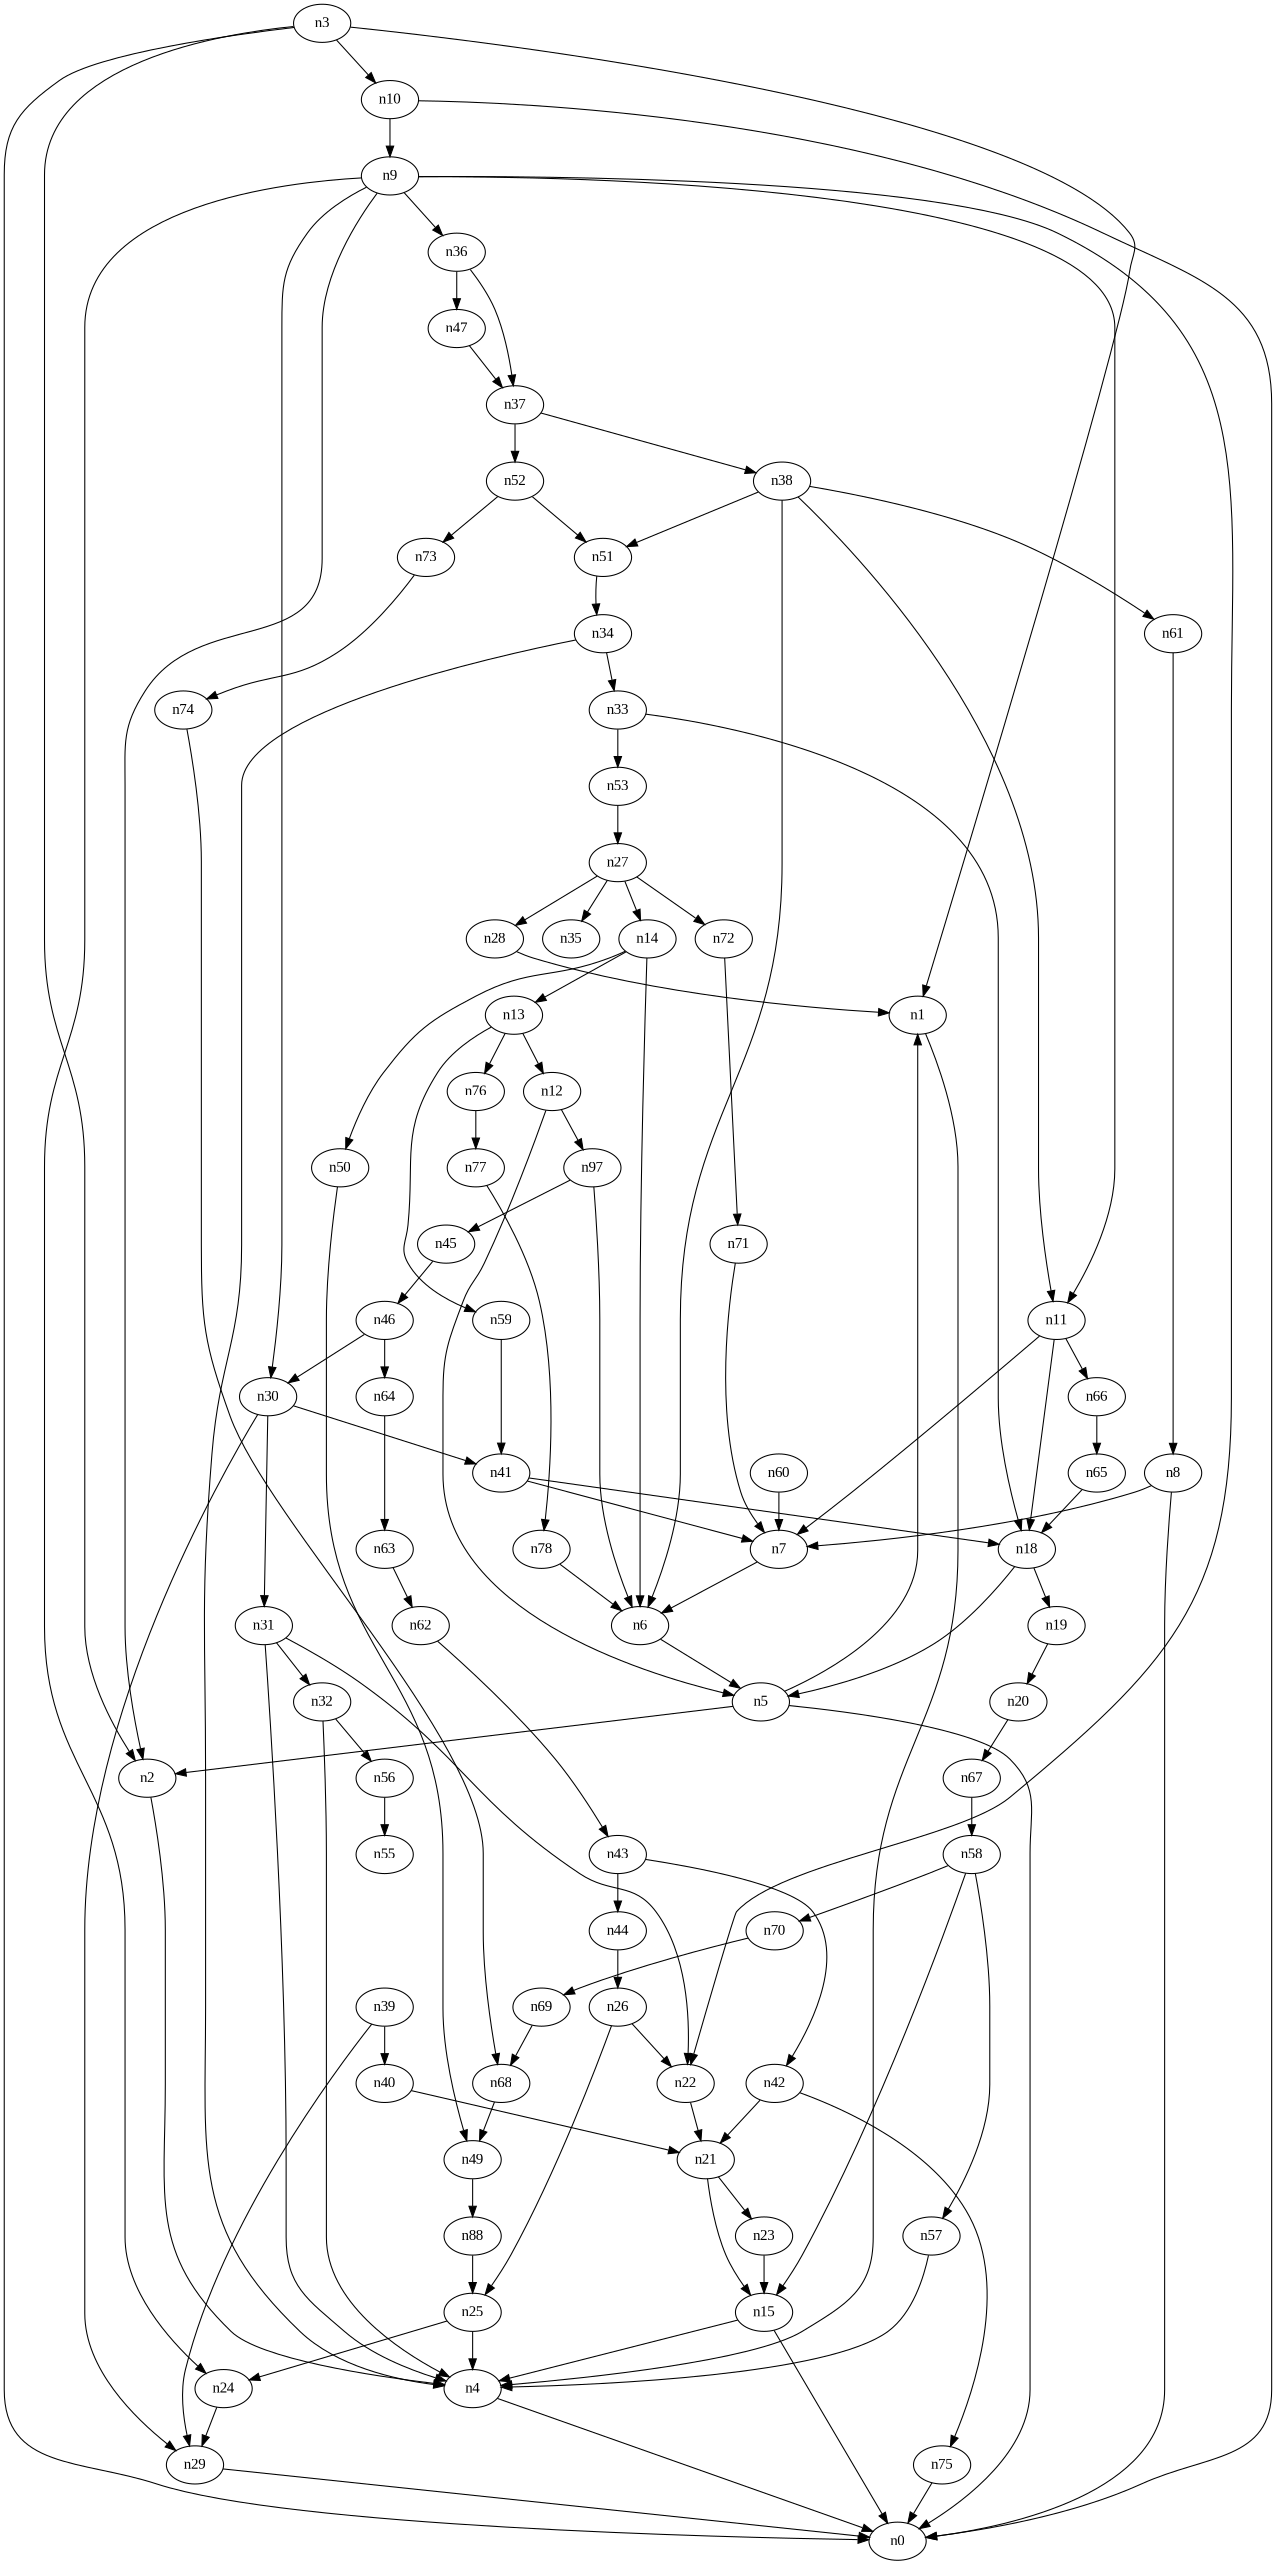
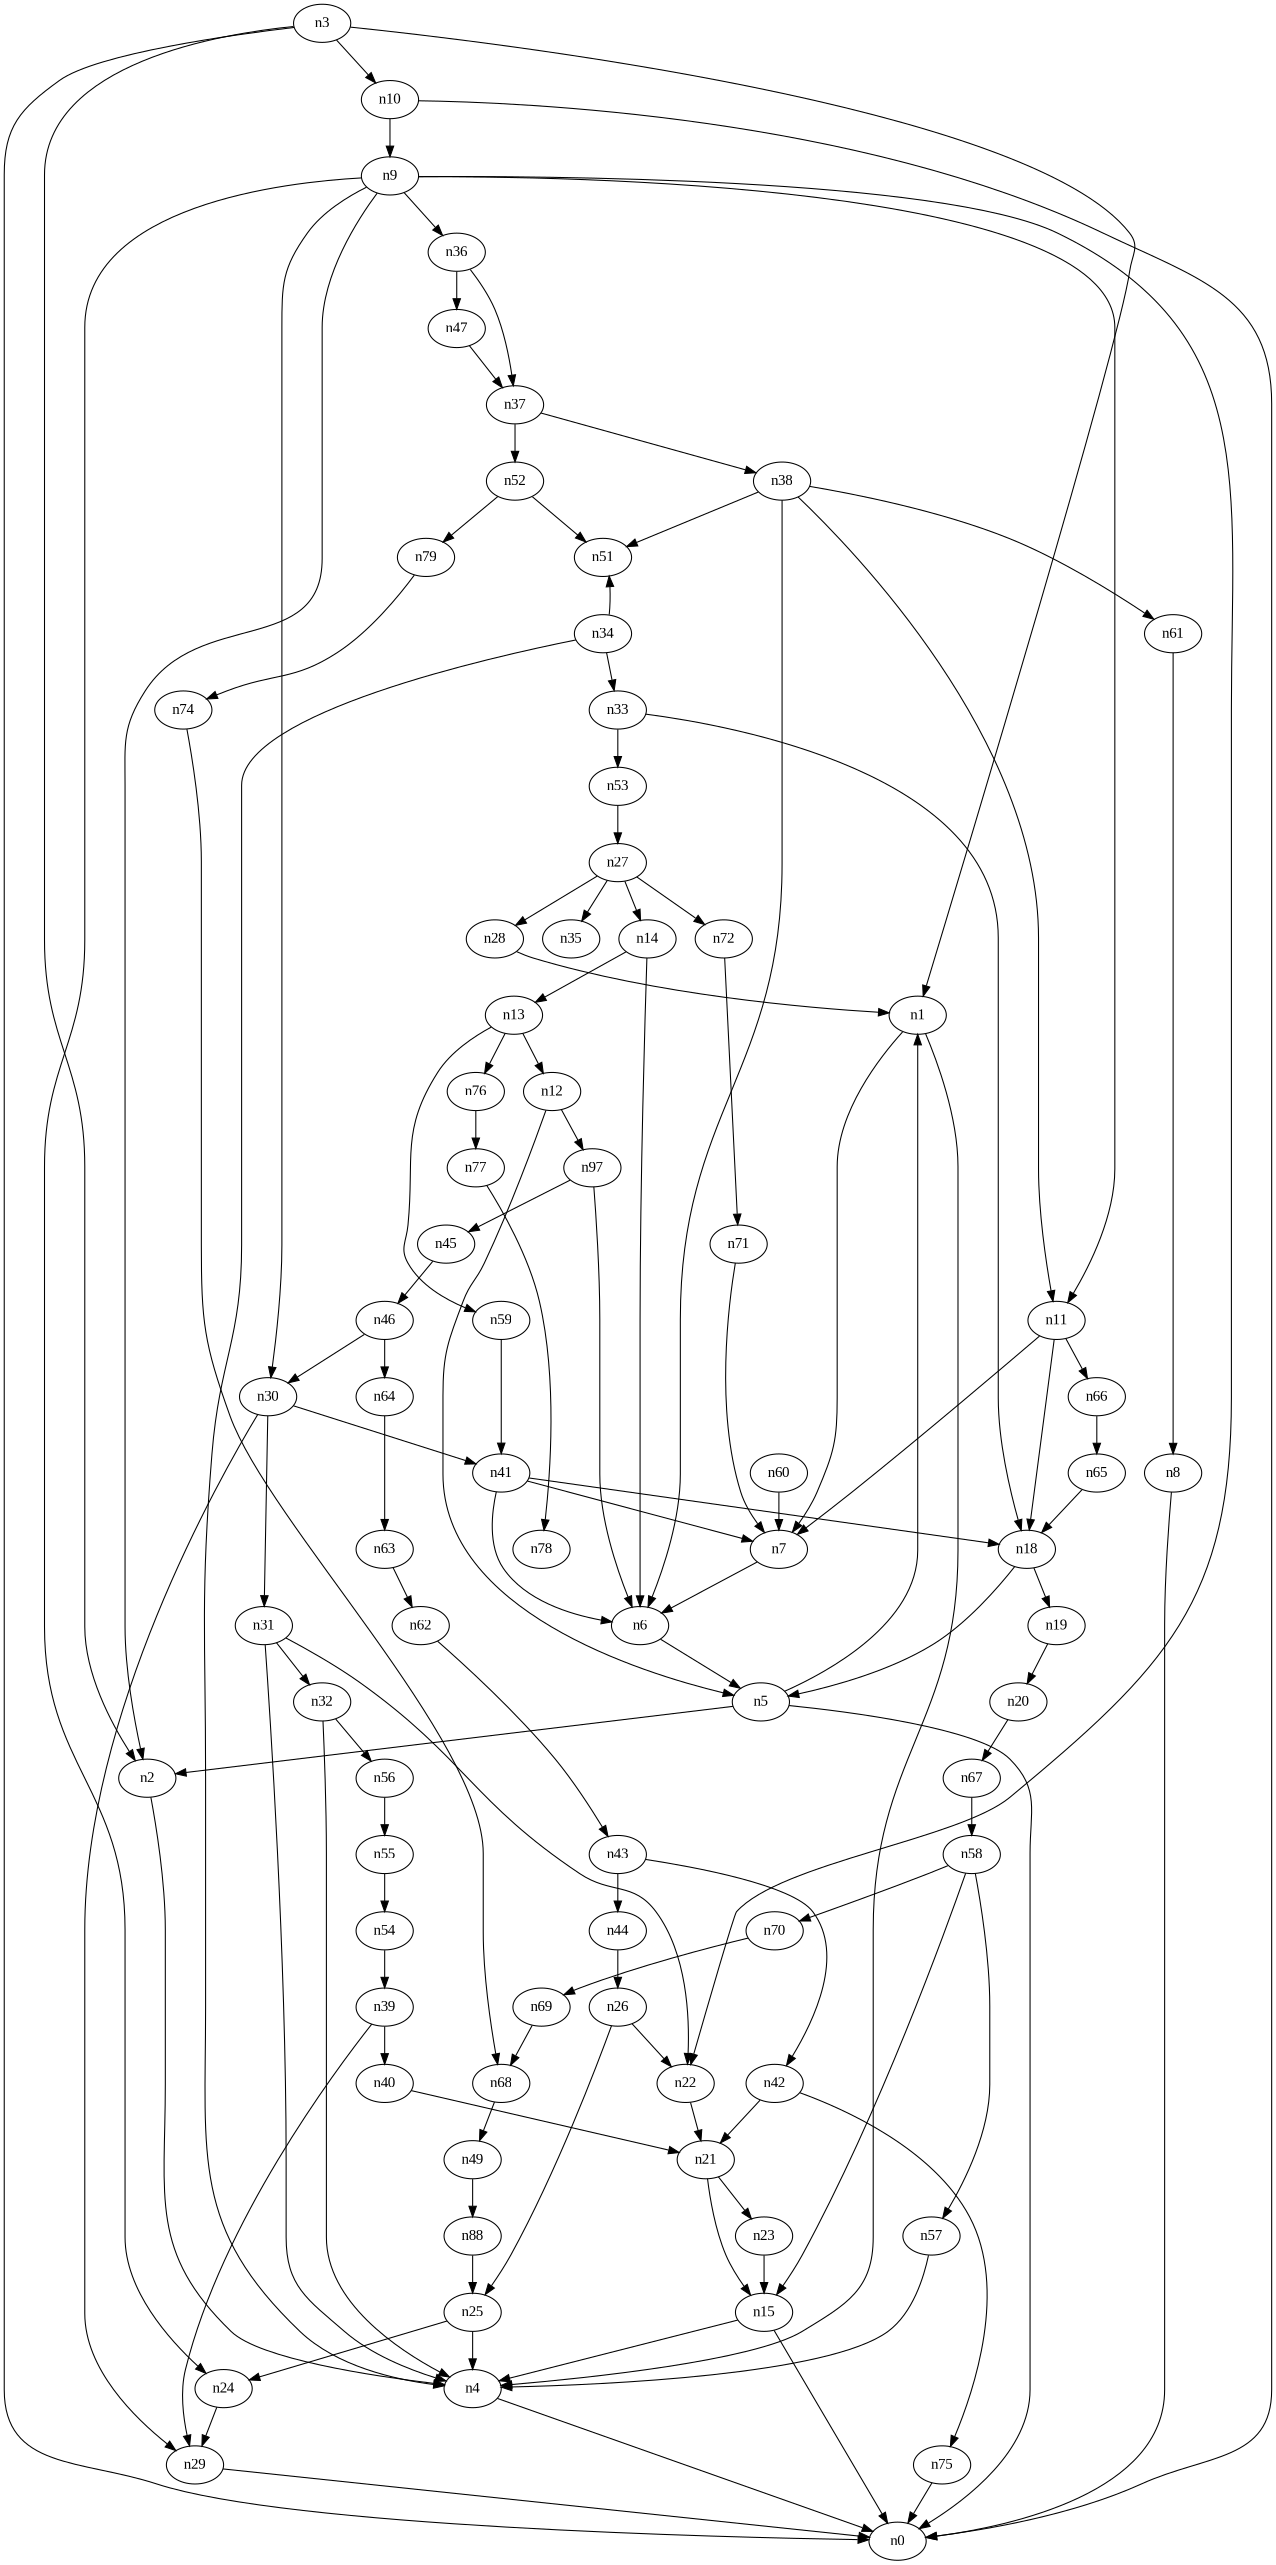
node "n73": label "n73" -> "n79"
edge "n51" -> "n34": reversed
node "n50": removed
edge "n8" -> "n7": now "n1" -> "n7"
edge "n78" -> "n6": now "n41" -> "n6"
node "n54": added
